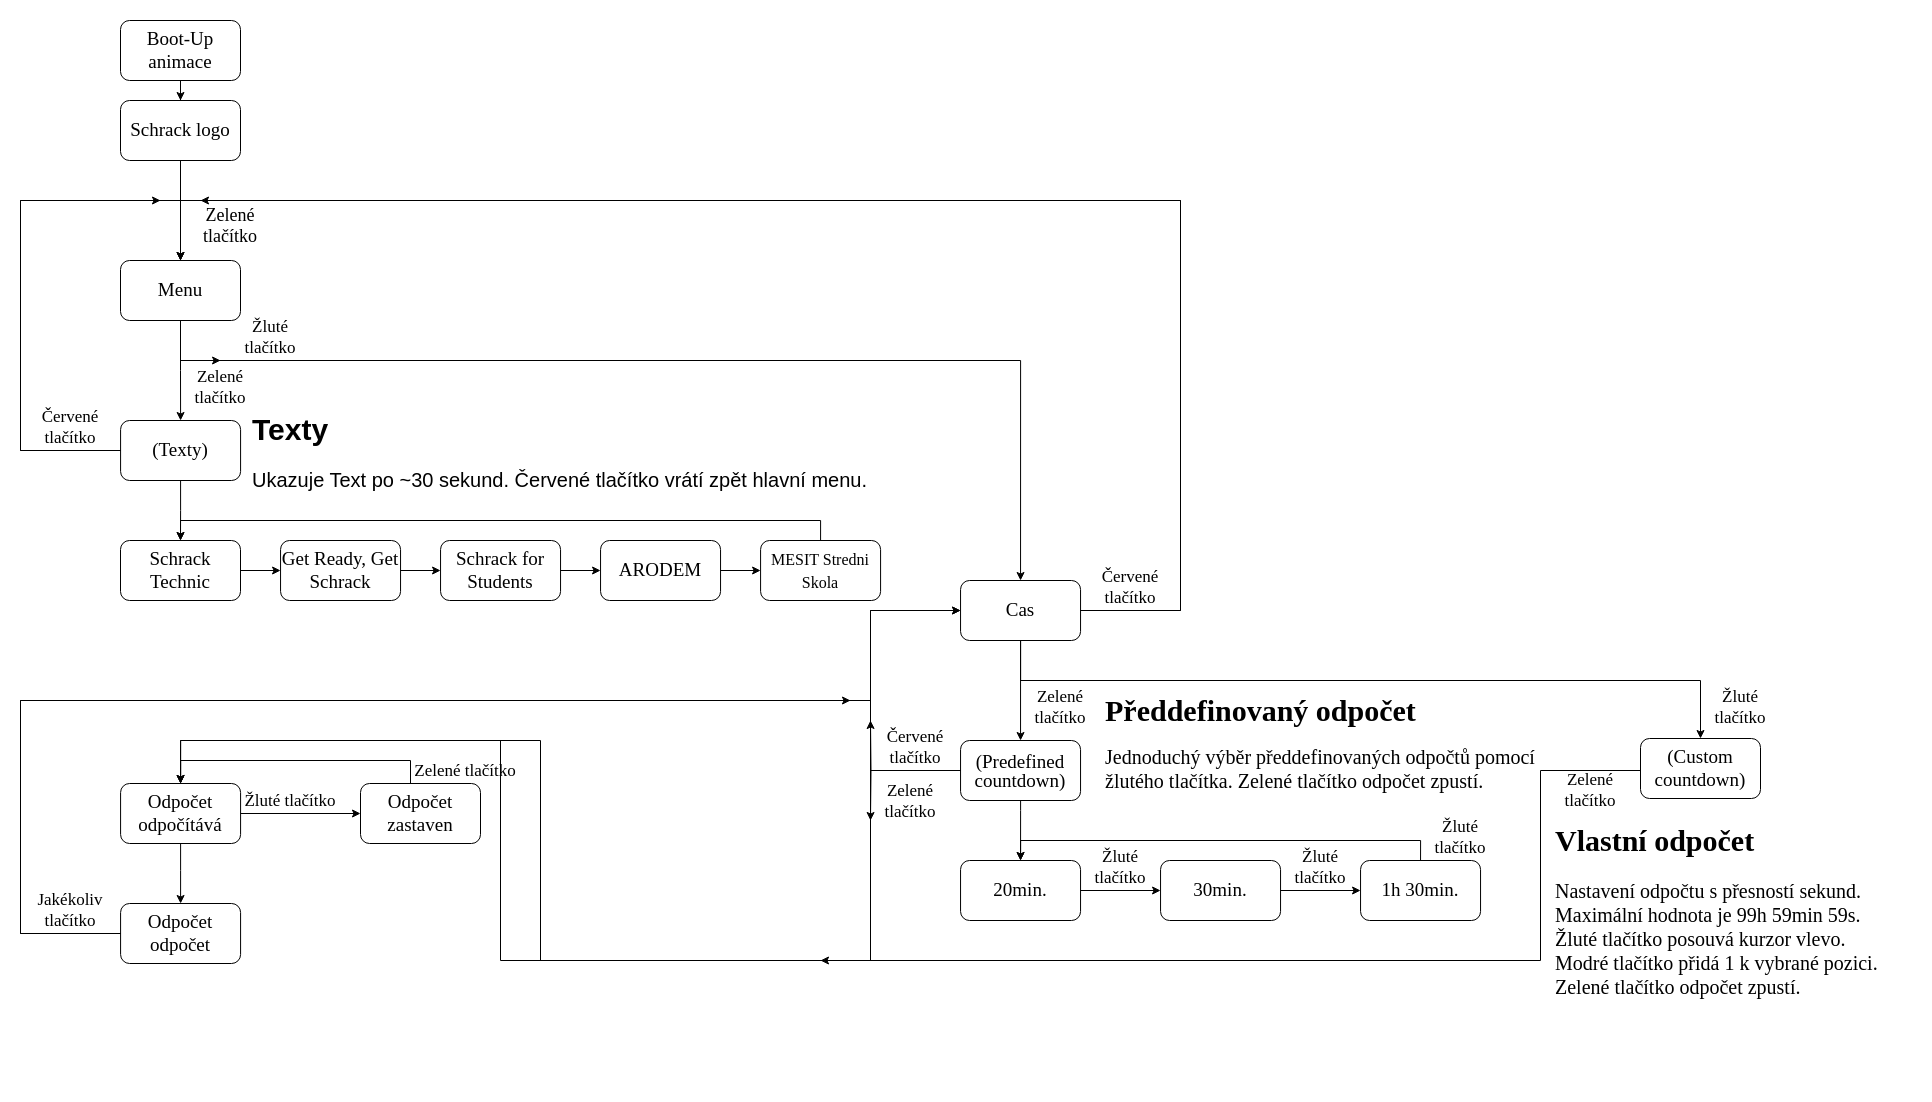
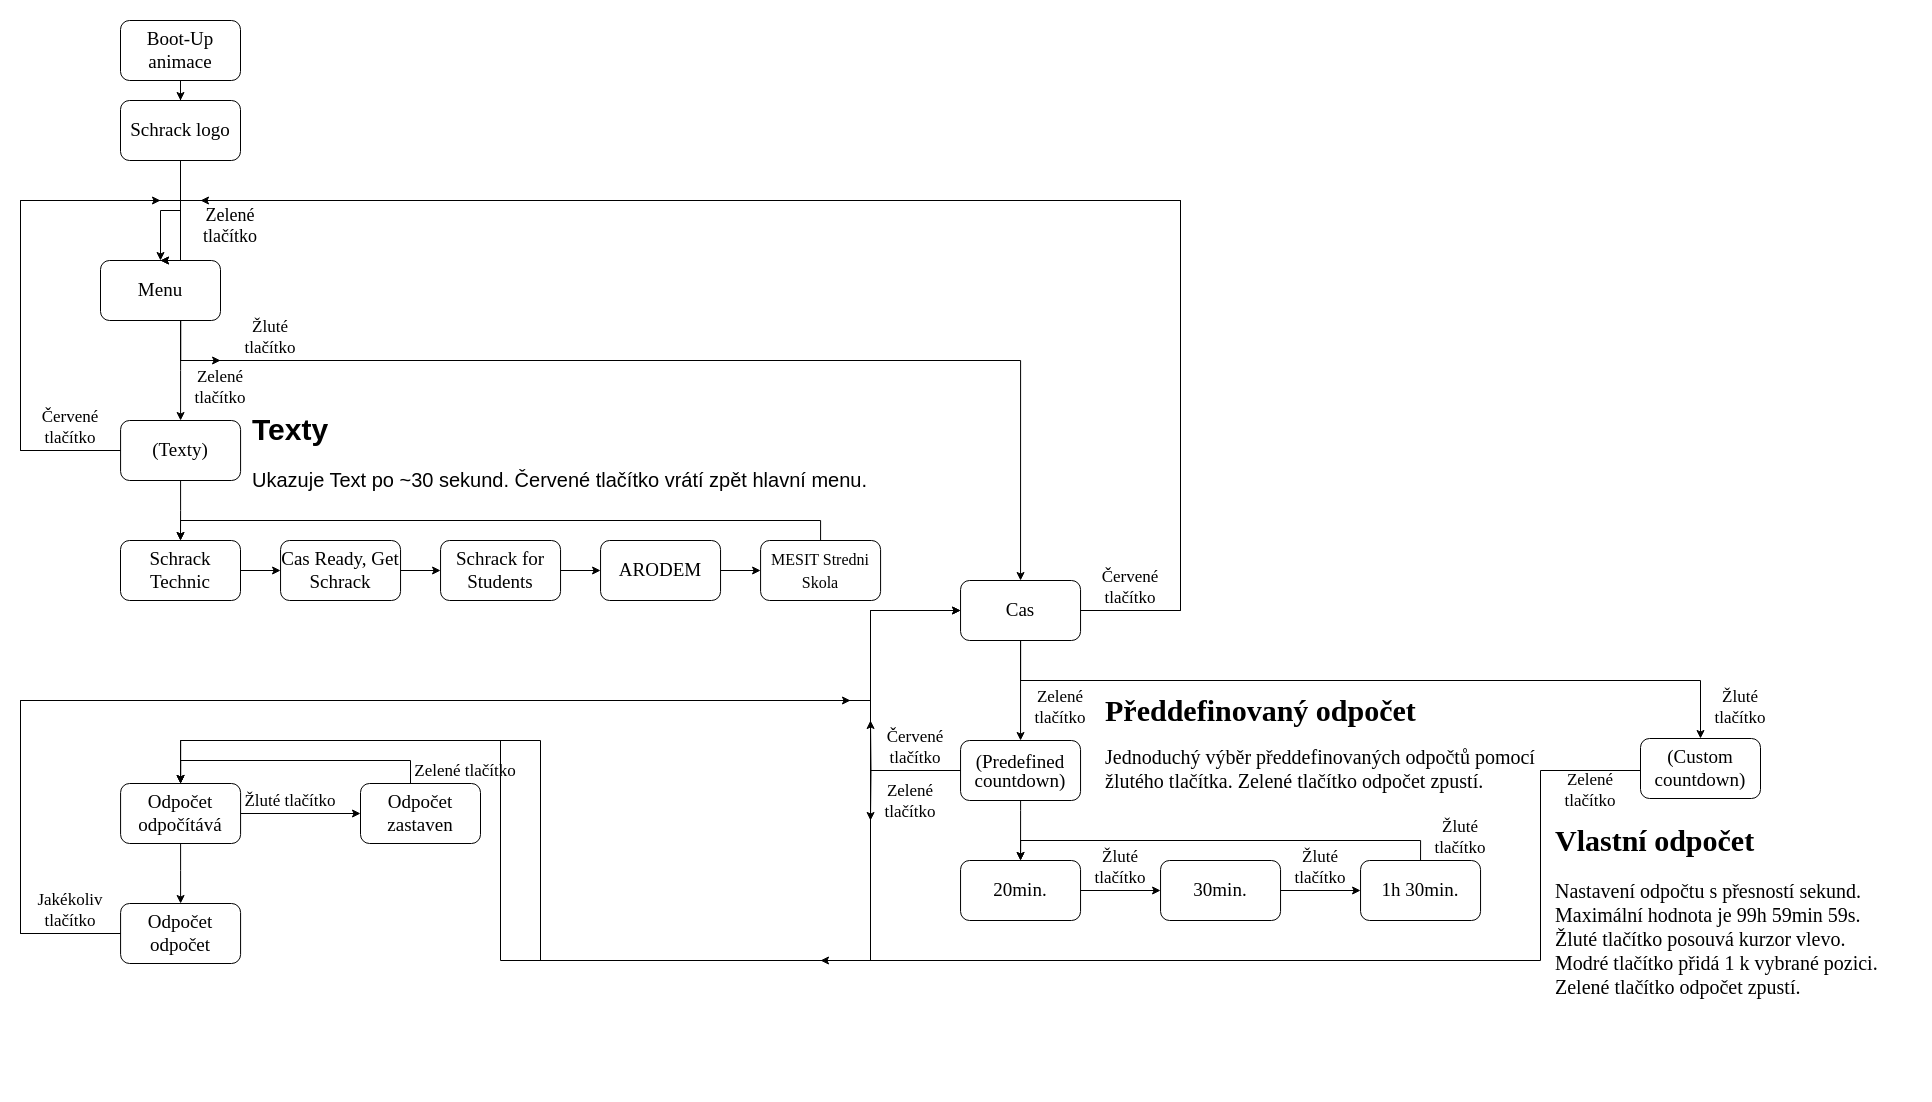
node "Menu": moved (181, 291) -> (161, 291)
node "Get Ready, Get Schrack": label "Get Ready, Get Schrack" -> "Cas Ready, Get Schrack"
